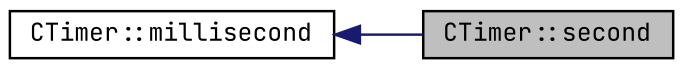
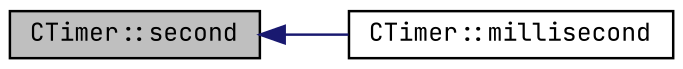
edge "CTimer::second" -> "CTimer::millisecond": reversed
